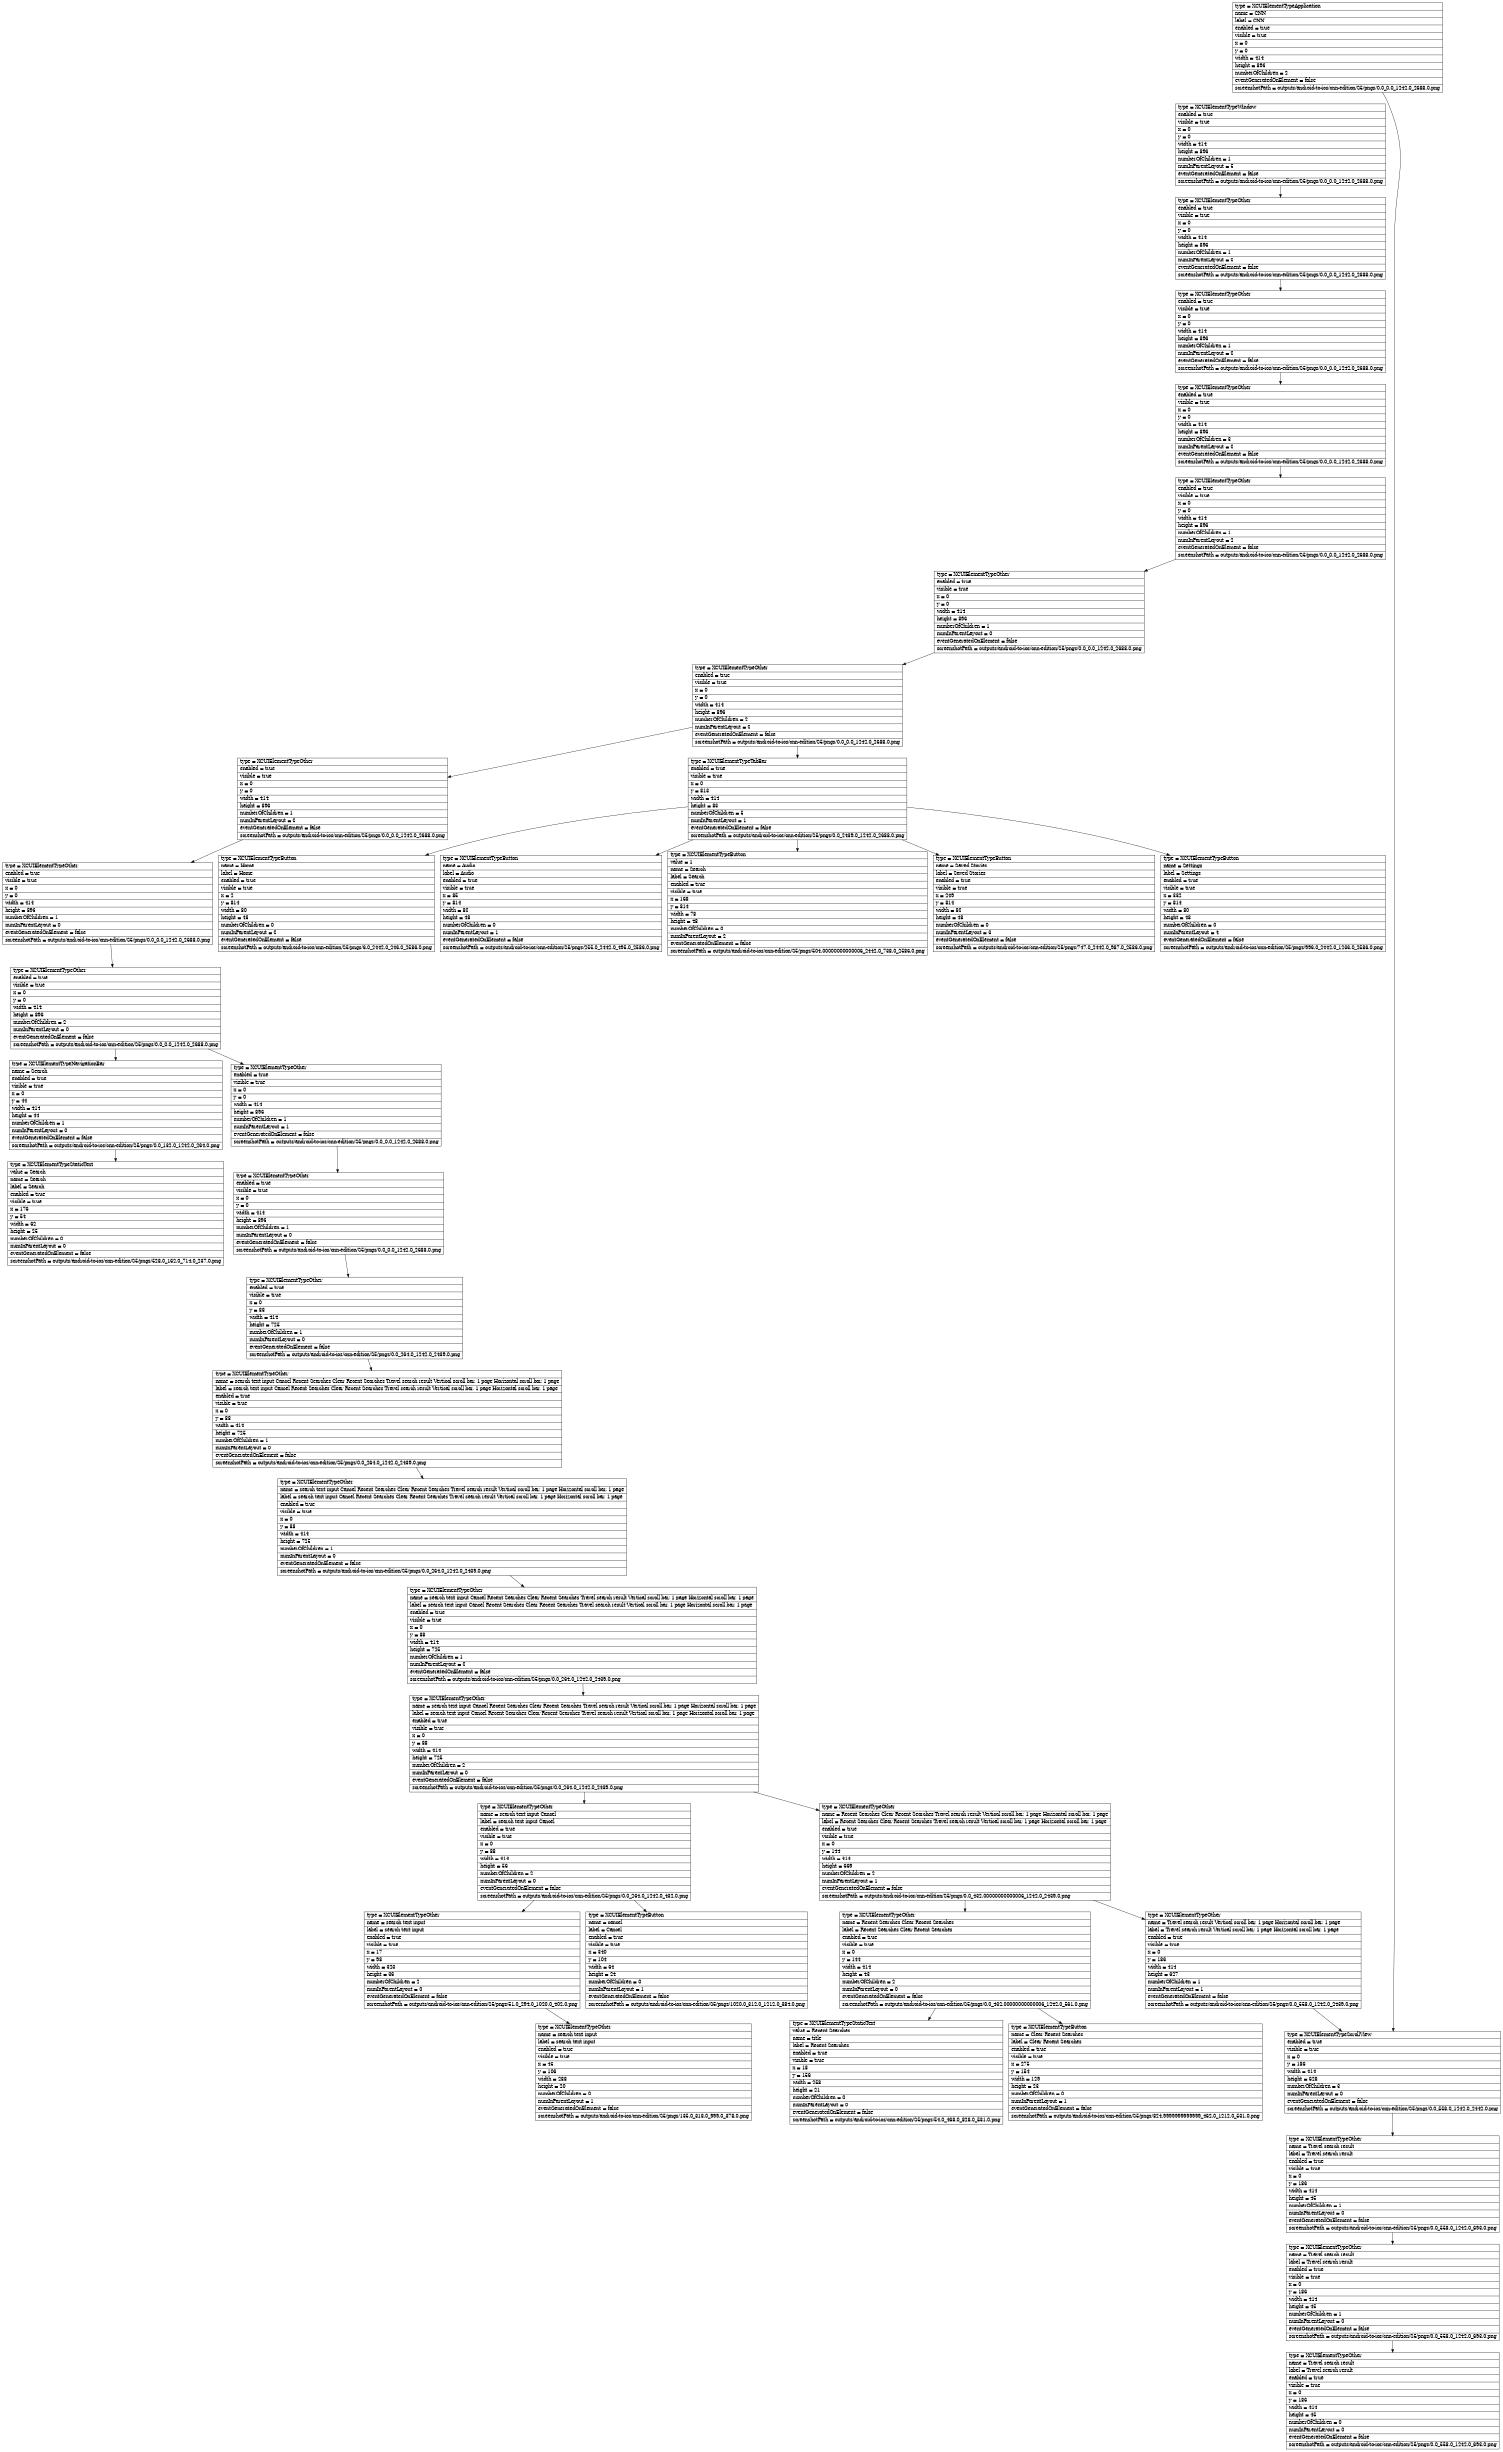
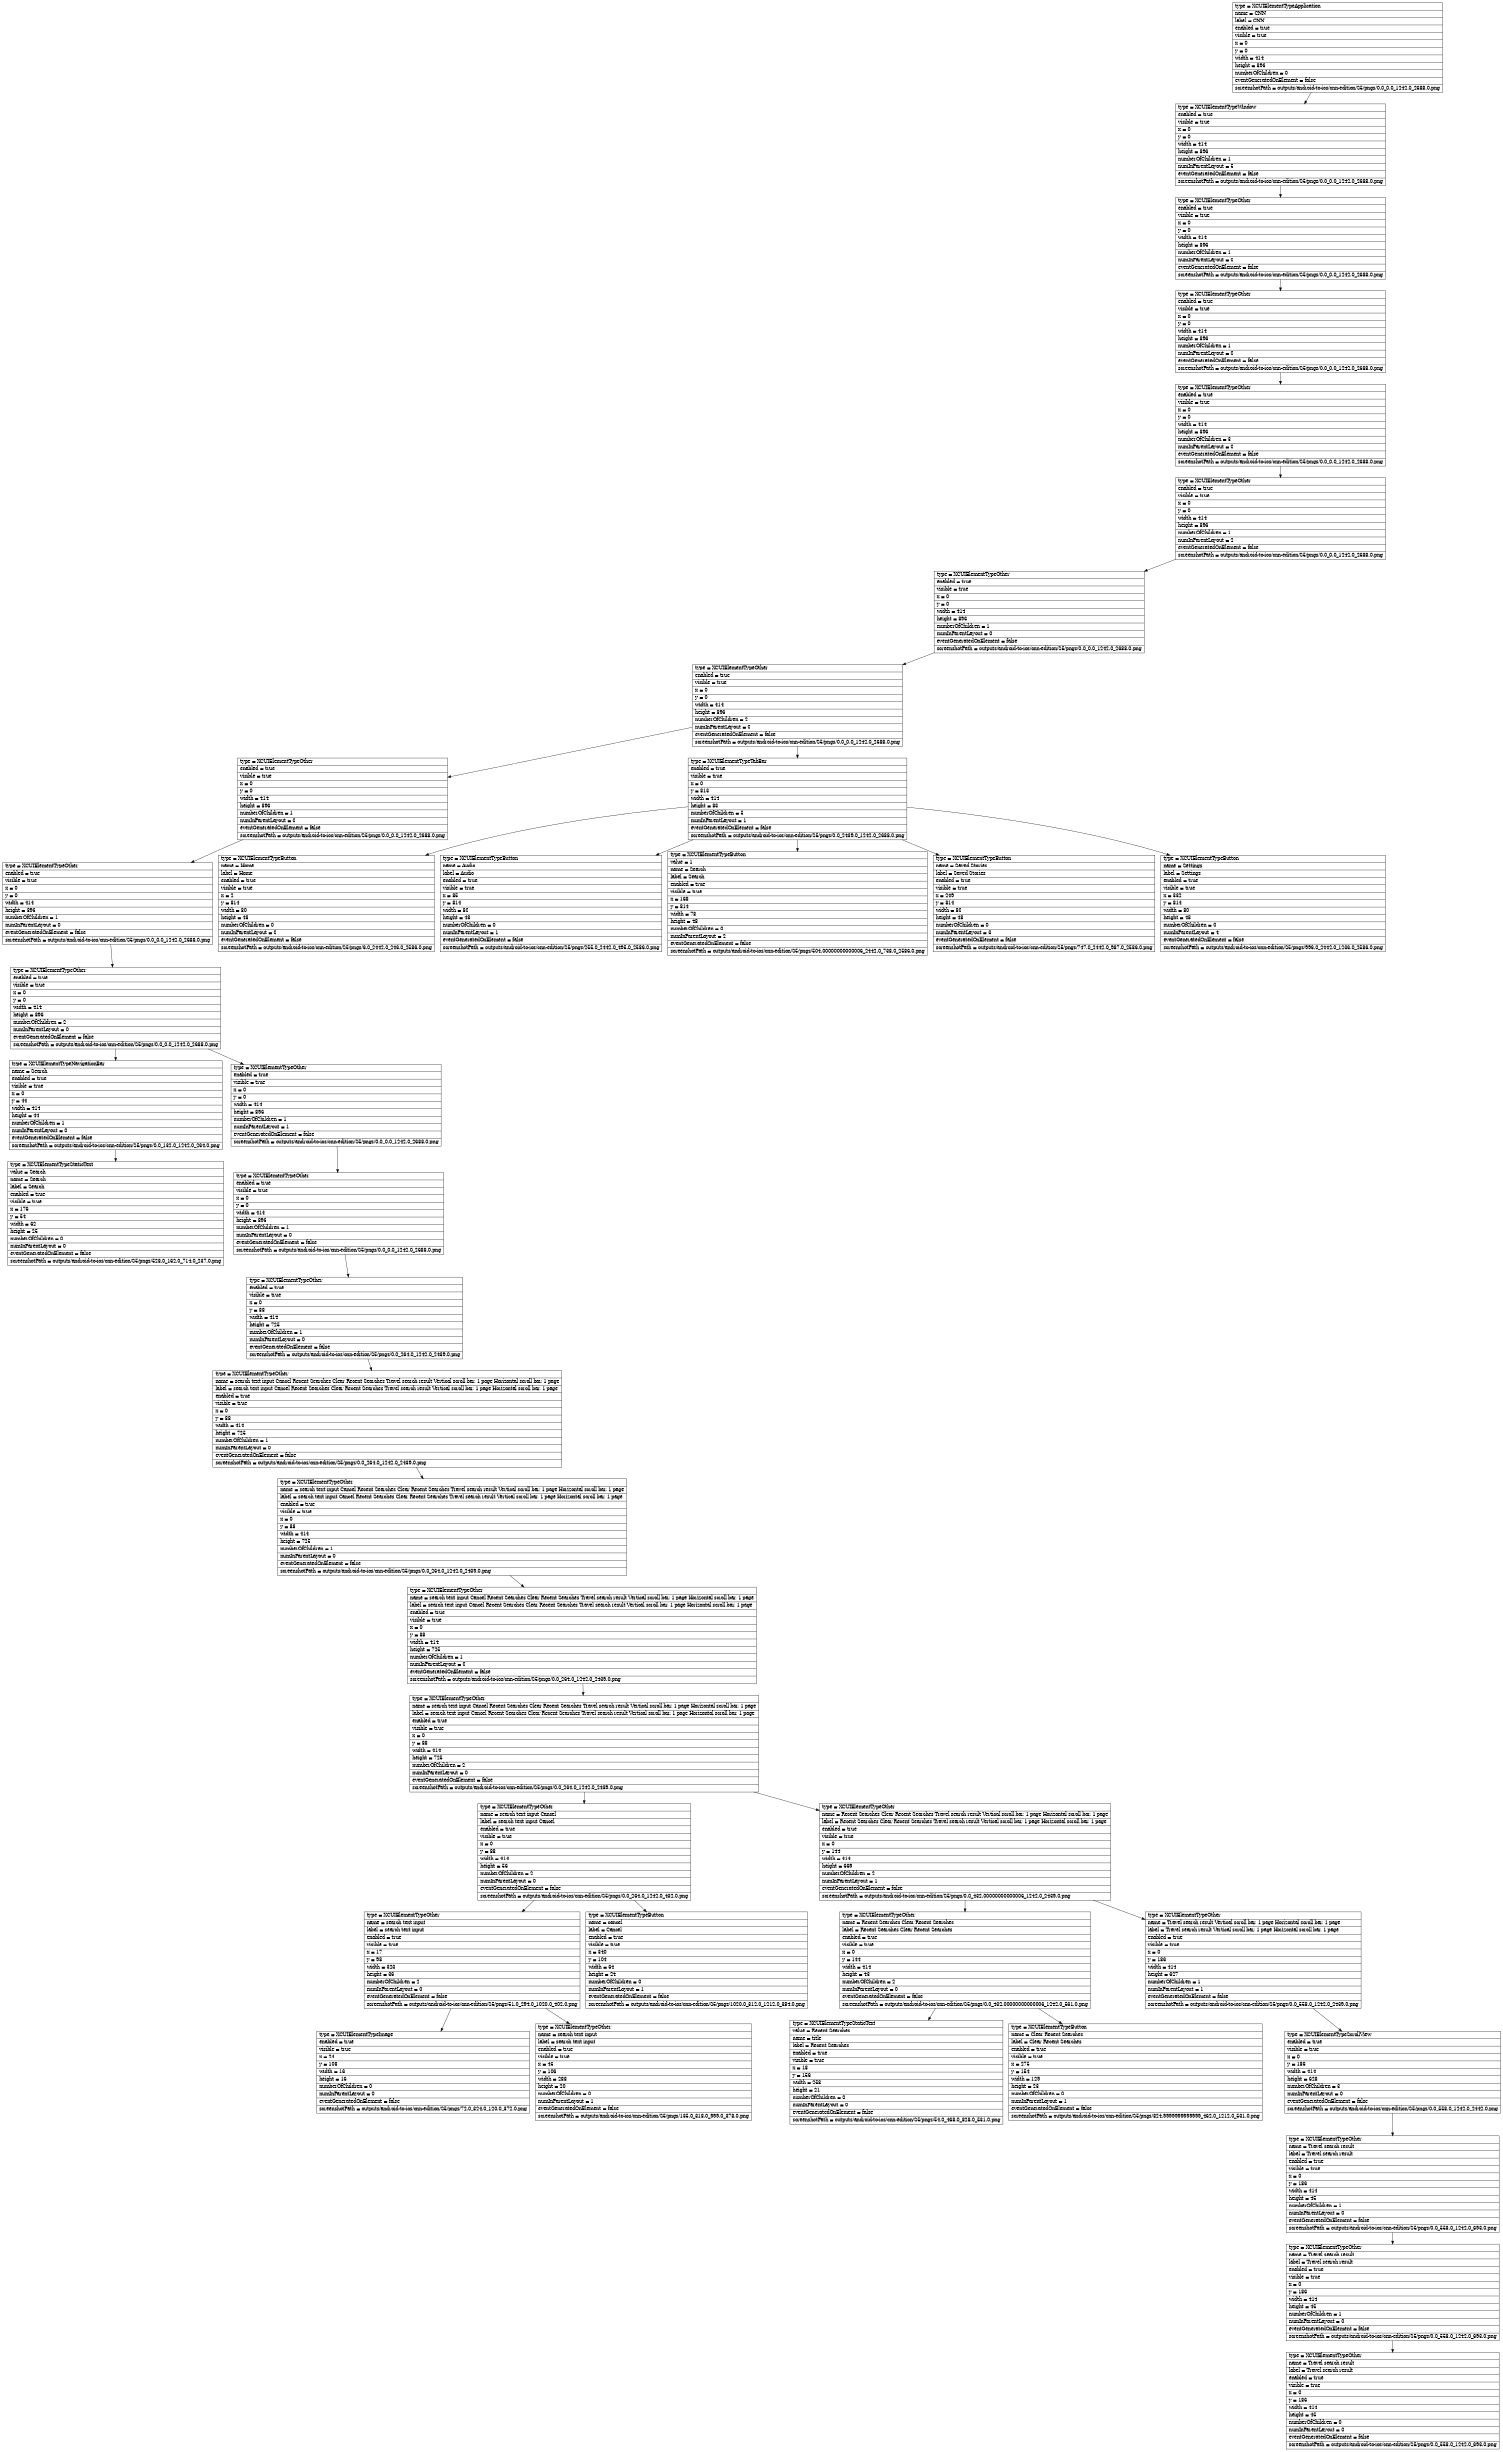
node "type = XCUIElementTypeApplication": text "numberOfChildren = 2" -> "numberOfChildren = 0"
edge "type = XCUIElementTypeApplication" -> "type = XCUIElementTypeScrollView": now "type = XCUIElementTypeApplication" -> "type = XCUIElementTypeWindow"
node "type = XCUIElementTypeImage": added
